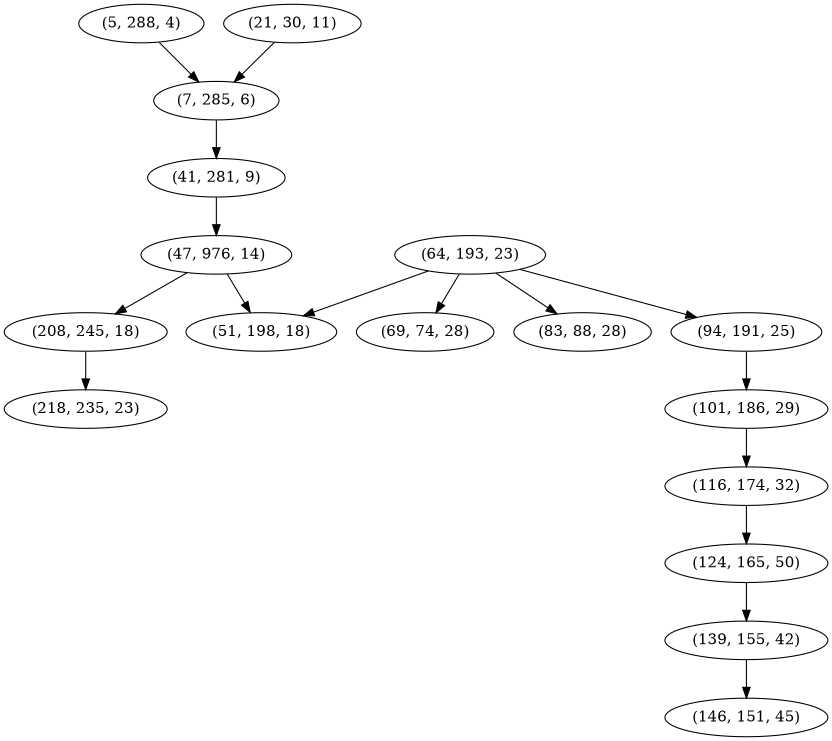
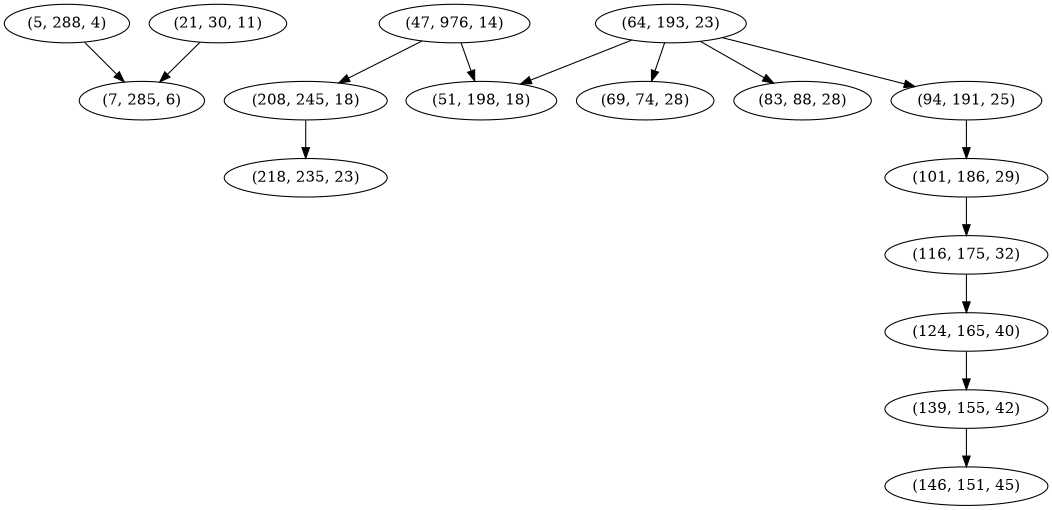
node "(41, 281, 9)": removed
node "(116, 174, 32)": label "(116, 174, 32)" -> "(116, 175, 32)"
node "(124, 165, 50)": label "(124, 165, 50)" -> "(124, 165, 40)"
